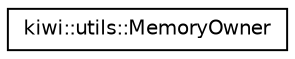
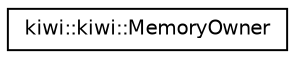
node "kiwi::utils::MemoryOwner": label "kiwi::utils::MemoryOwner" -> "kiwi::kiwi::MemoryOwner"
